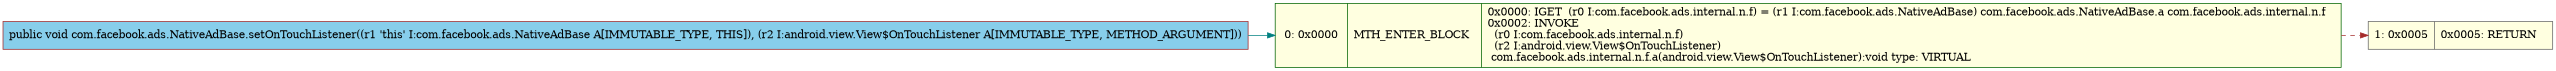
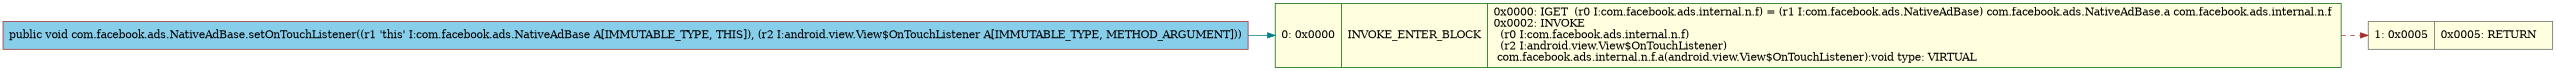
node "0: 0x0000": text "MTH_ENTER_BLOCK" -> "INVOKE_ENTER_BLOCK"
